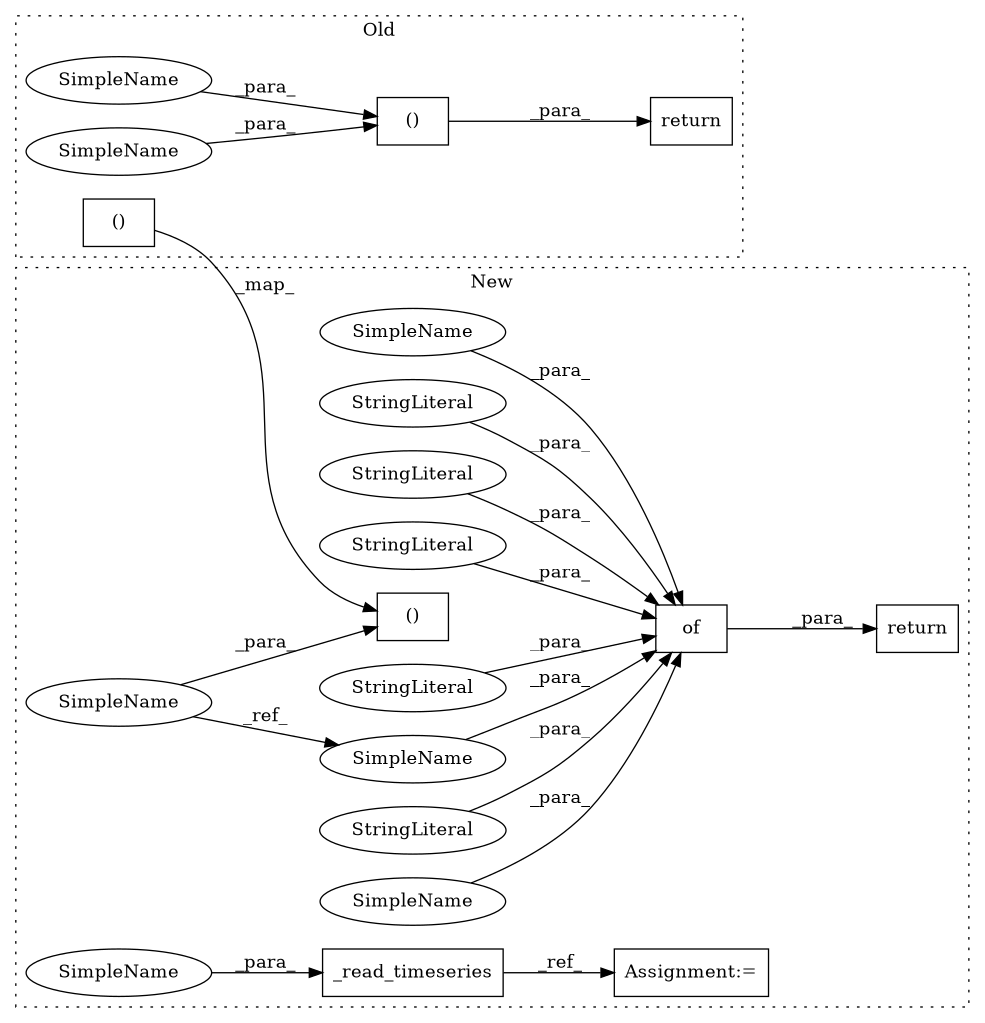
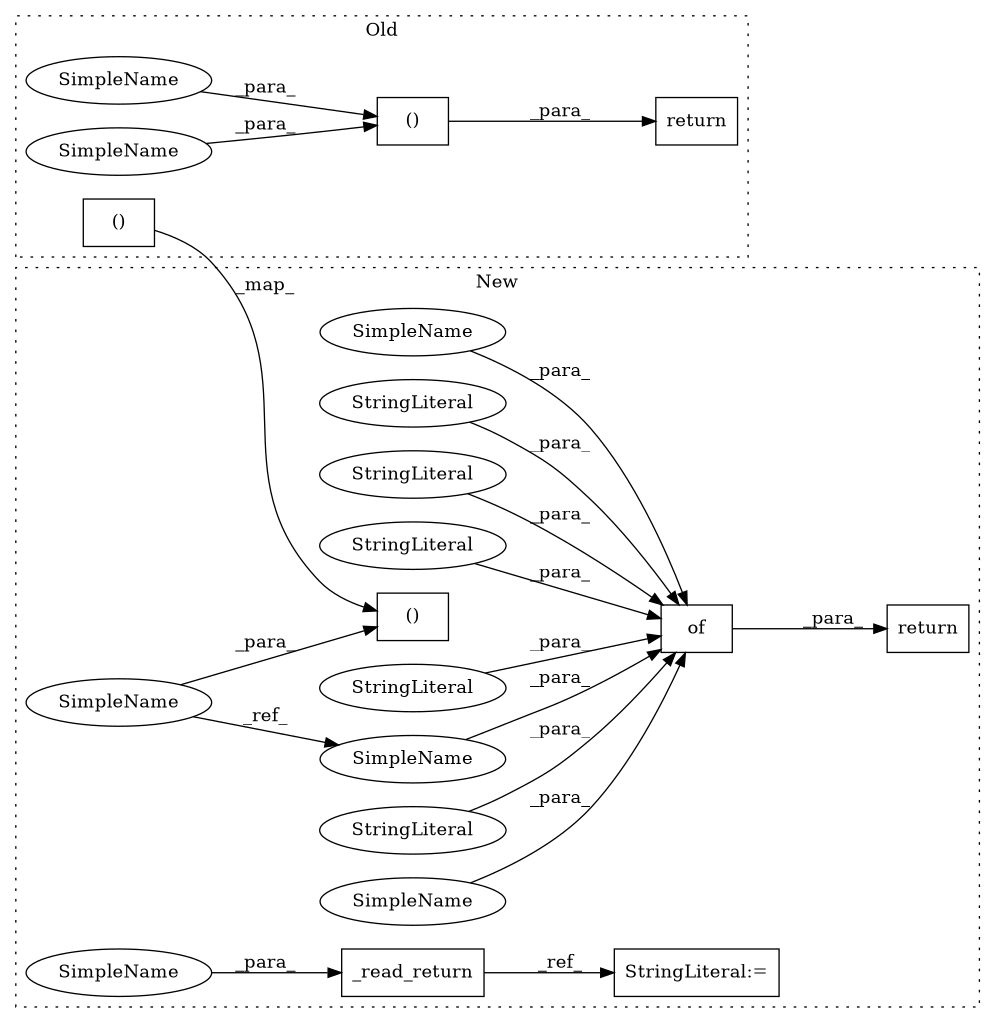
node "_read_timeseries": label "_read_timeseries" -> "_read_return"
node "Assignment:=": label "Assignment:=" -> "StringLiteral:="
